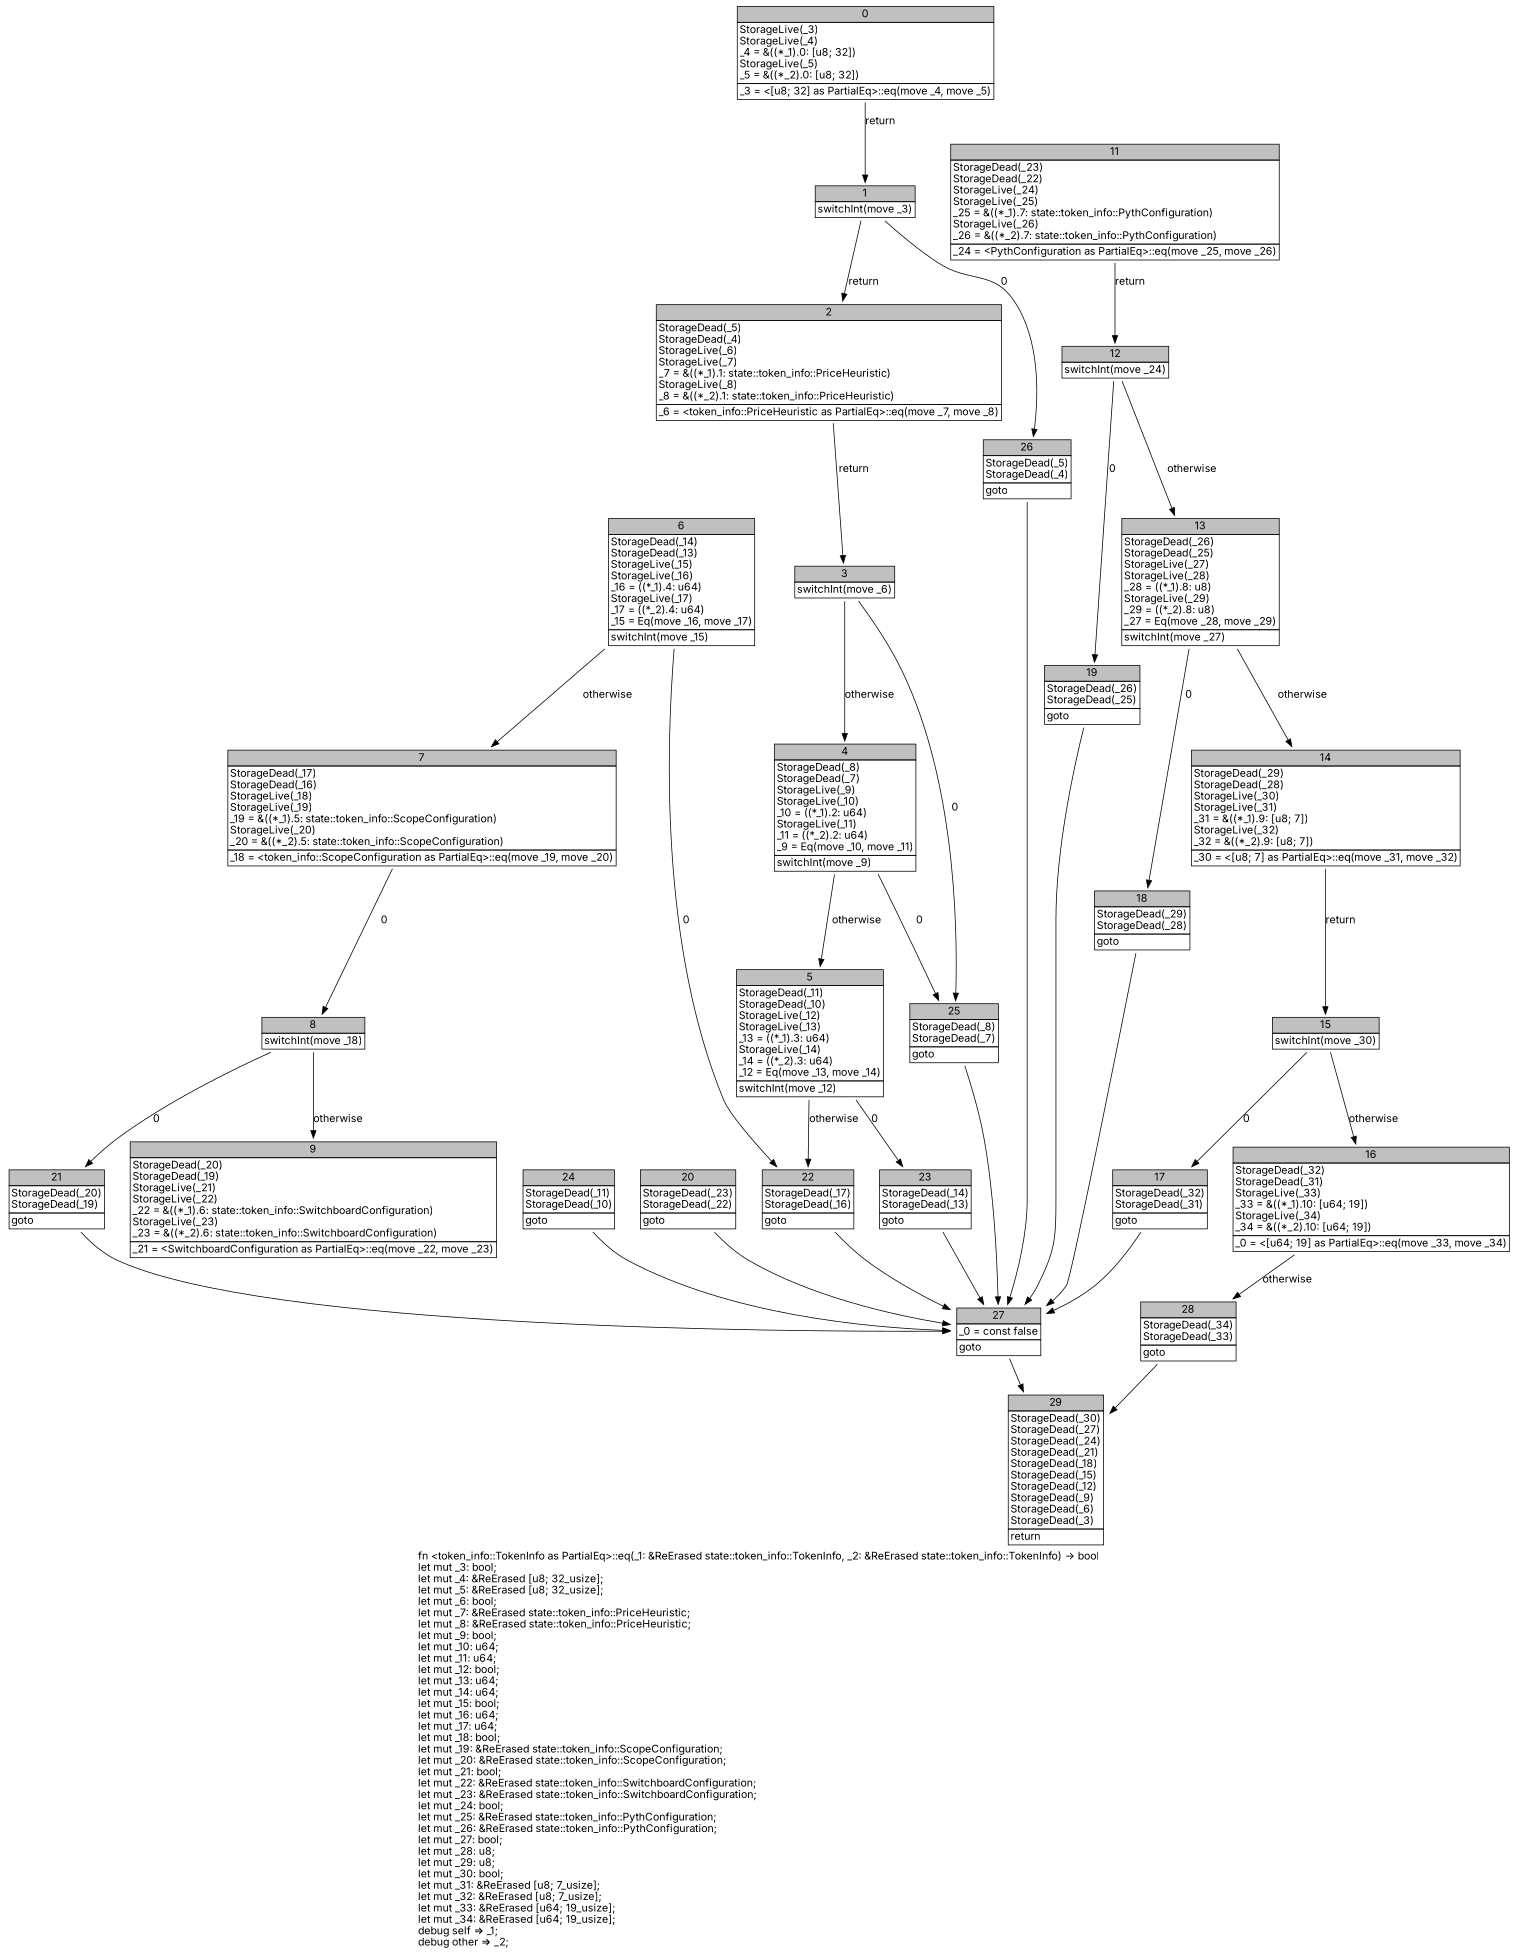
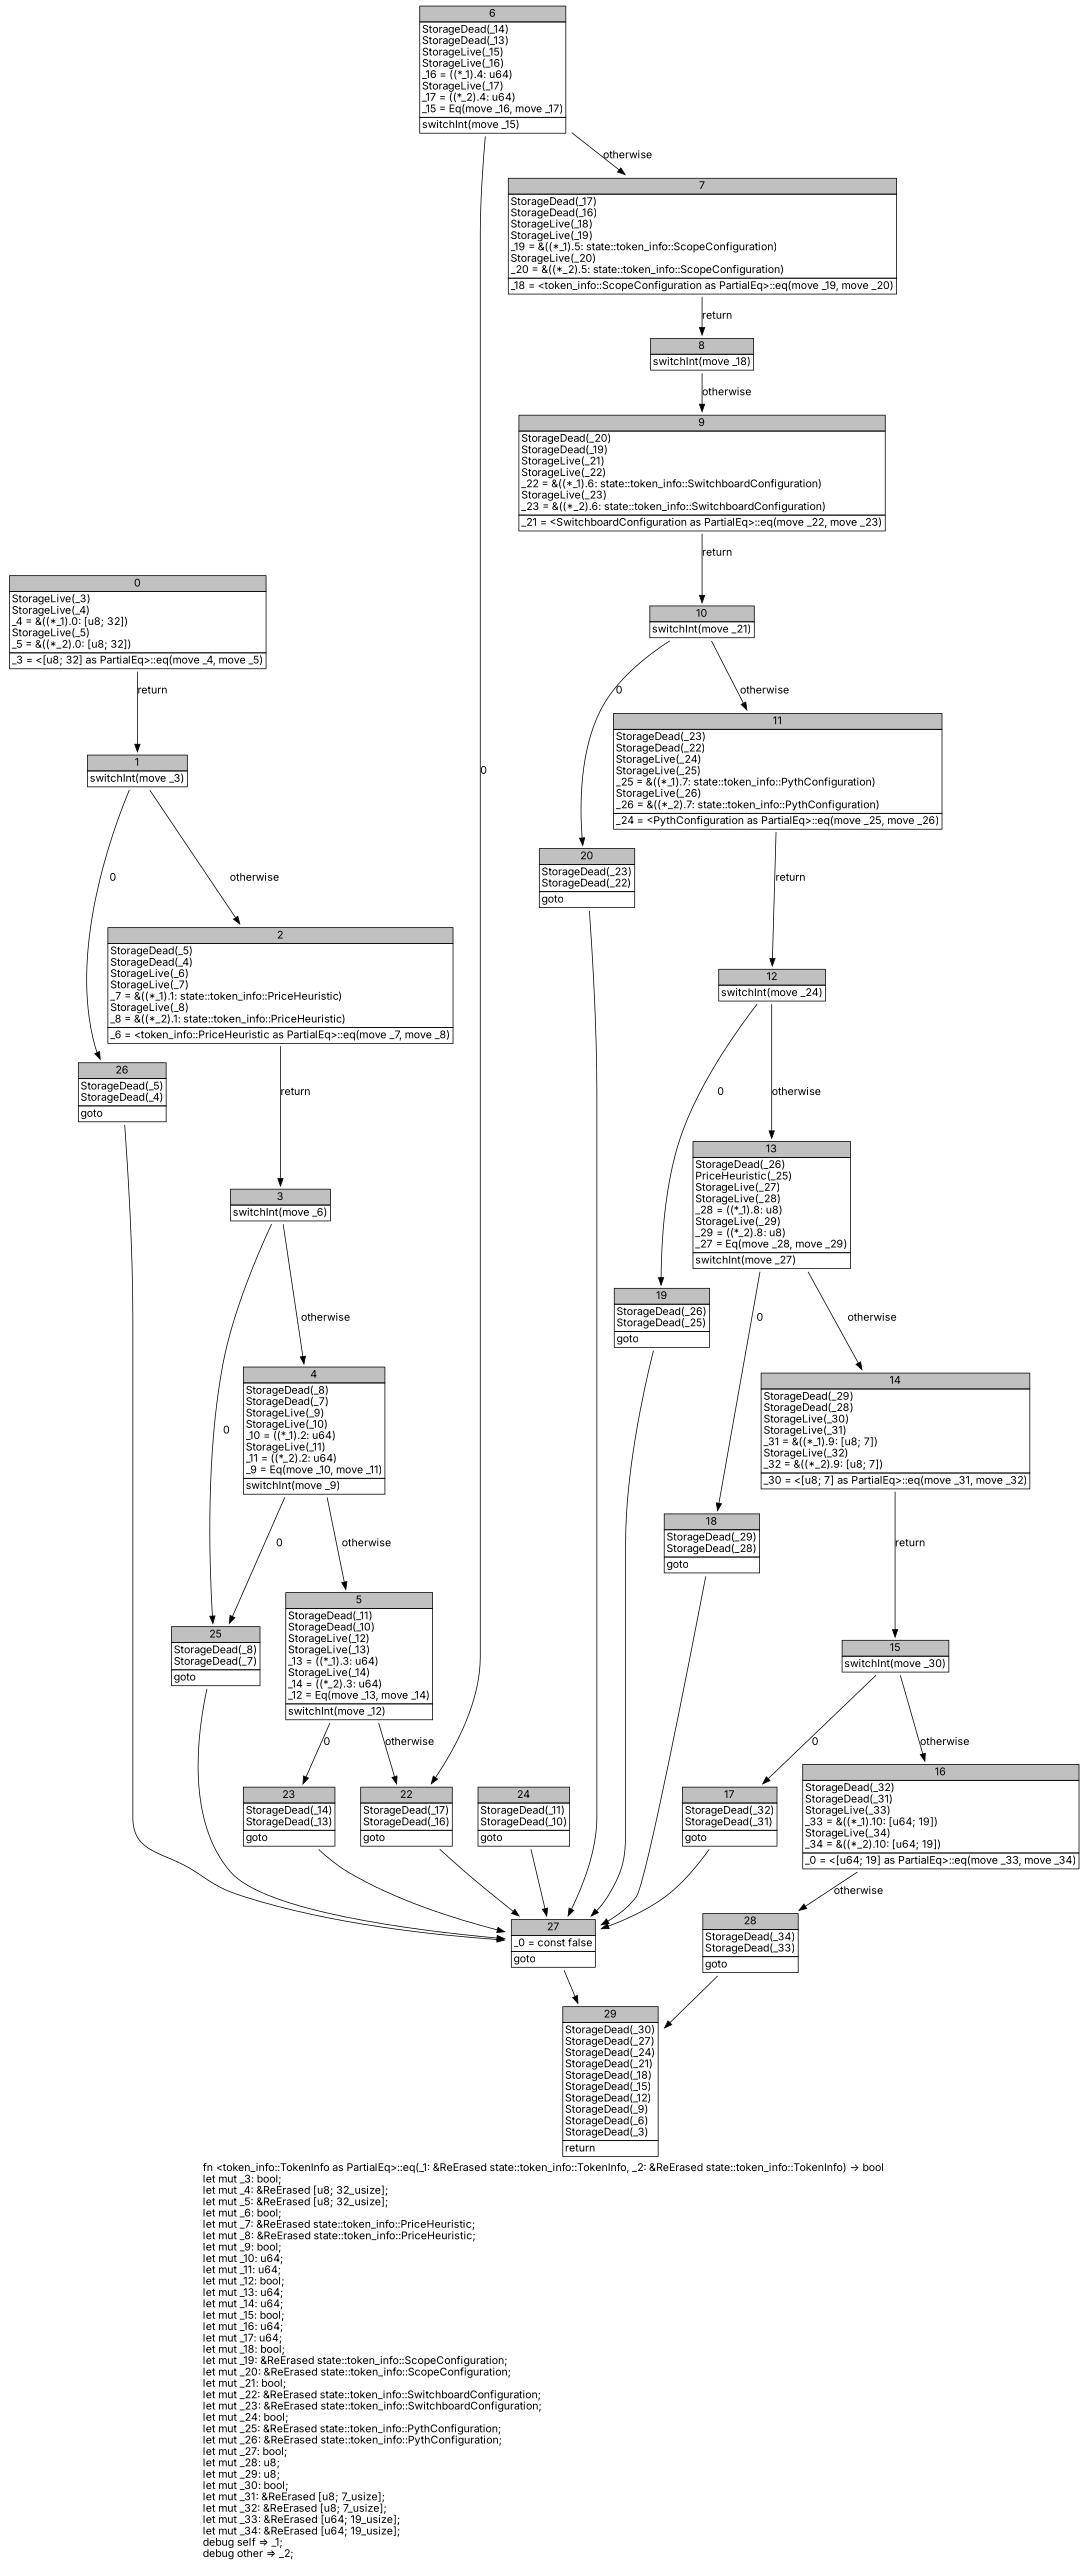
edge "1" -> "2": label "return" -> "otherwise"
node "13": text "StorageDead(_25)" -> "PriceHeuristic(_25)"
node "10": added
edge "7" -> "8": label "0" -> "return"
node "21": removed
